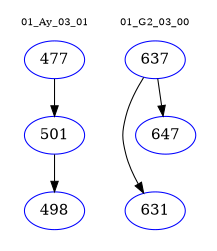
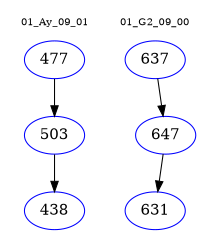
cluster "01_Ay_03_01": label "01_Ay_03_01" -> "01_Ay_09_01"
cluster "01_G2_03_00": label "01_G2_03_00" -> "01_G2_09_00"
edge "637" -> "631": now "647" -> "631"
node "501": label "501" -> "503"
node "498": label "498" -> "438"
